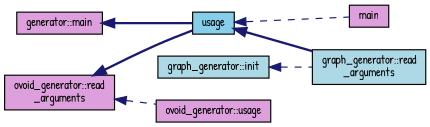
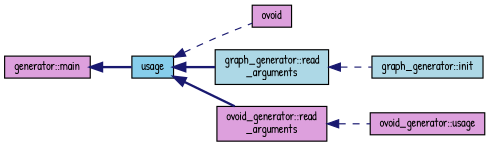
node "main": label "main" -> "ovoid"
edge "usage" -> "ovoid_generator::read _arguments": reversed
edge "graph_generator::read _arguments" -> "graph_generator::init": reversed
